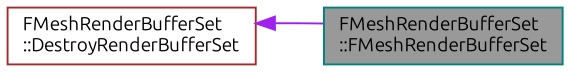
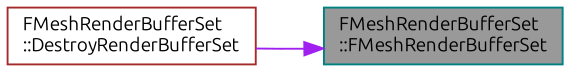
edge "FMeshRenderBufferSet ::FMeshRenderBufferSet" -> "FMeshRenderBufferSet ::DestroyRenderBufferSet": reversed
